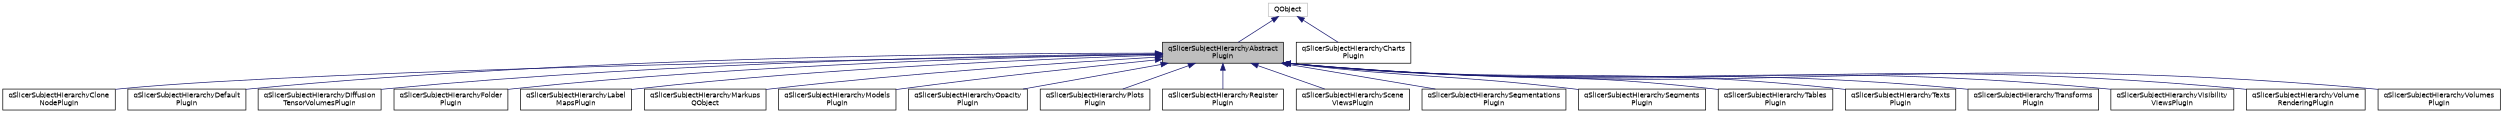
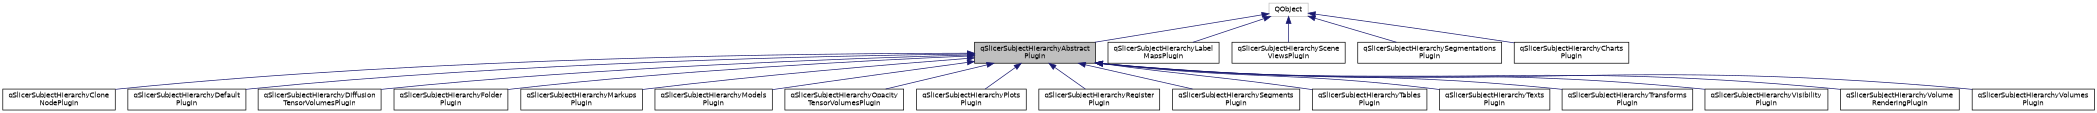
edge "qSlicerSubjectHierarchyLabel MapsPlugin" -> "qSlicerSubjectHierarchyAbstract Plugin": now "qSlicerSubjectHierarchyLabel MapsPlugin" -> "QObject"
edge "qSlicerSubjectHierarchyScene ViewsPlugin" -> "qSlicerSubjectHierarchyAbstract Plugin": now "qSlicerSubjectHierarchyScene ViewsPlugin" -> "QObject"
edge "qSlicerSubjectHierarchySegmentations Plugin" -> "qSlicerSubjectHierarchyAbstract Plugin": now "qSlicerSubjectHierarchySegmentations Plugin" -> "QObject"
node "qSlicerSubjectHierarchyMarkups QObject": label "qSlicerSubjectHierarchyMarkups QObject" -> "qSlicerSubjectHierarchyMarkups Plugin"
node "qSlicerSubjectHierarchyOpacity Plugin": label "qSlicerSubjectHierarchyOpacity Plugin" -> "qSlicerSubjectHierarchyOpacity TensorVolumesPlugin"
node "qSlicerSubjectHierarchyVisibility ViewsPlugin": label "qSlicerSubjectHierarchyVisibility ViewsPlugin" -> "qSlicerSubjectHierarchyVisibility Plugin"
